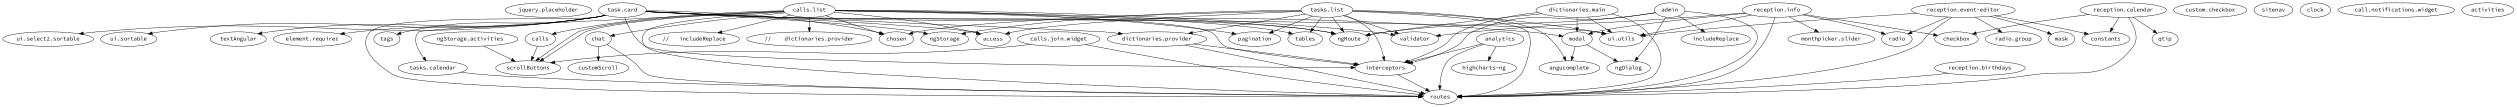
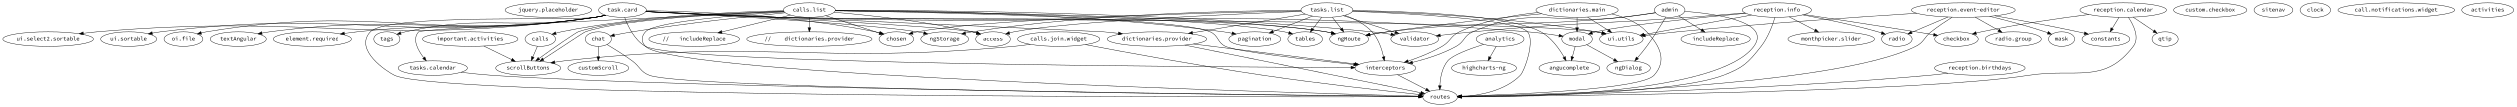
node "oi.file": added
node "ngStorage.activities": label "ngStorage.activities" -> "important.activities"
edge "analytics" -> "interceptors": removed
